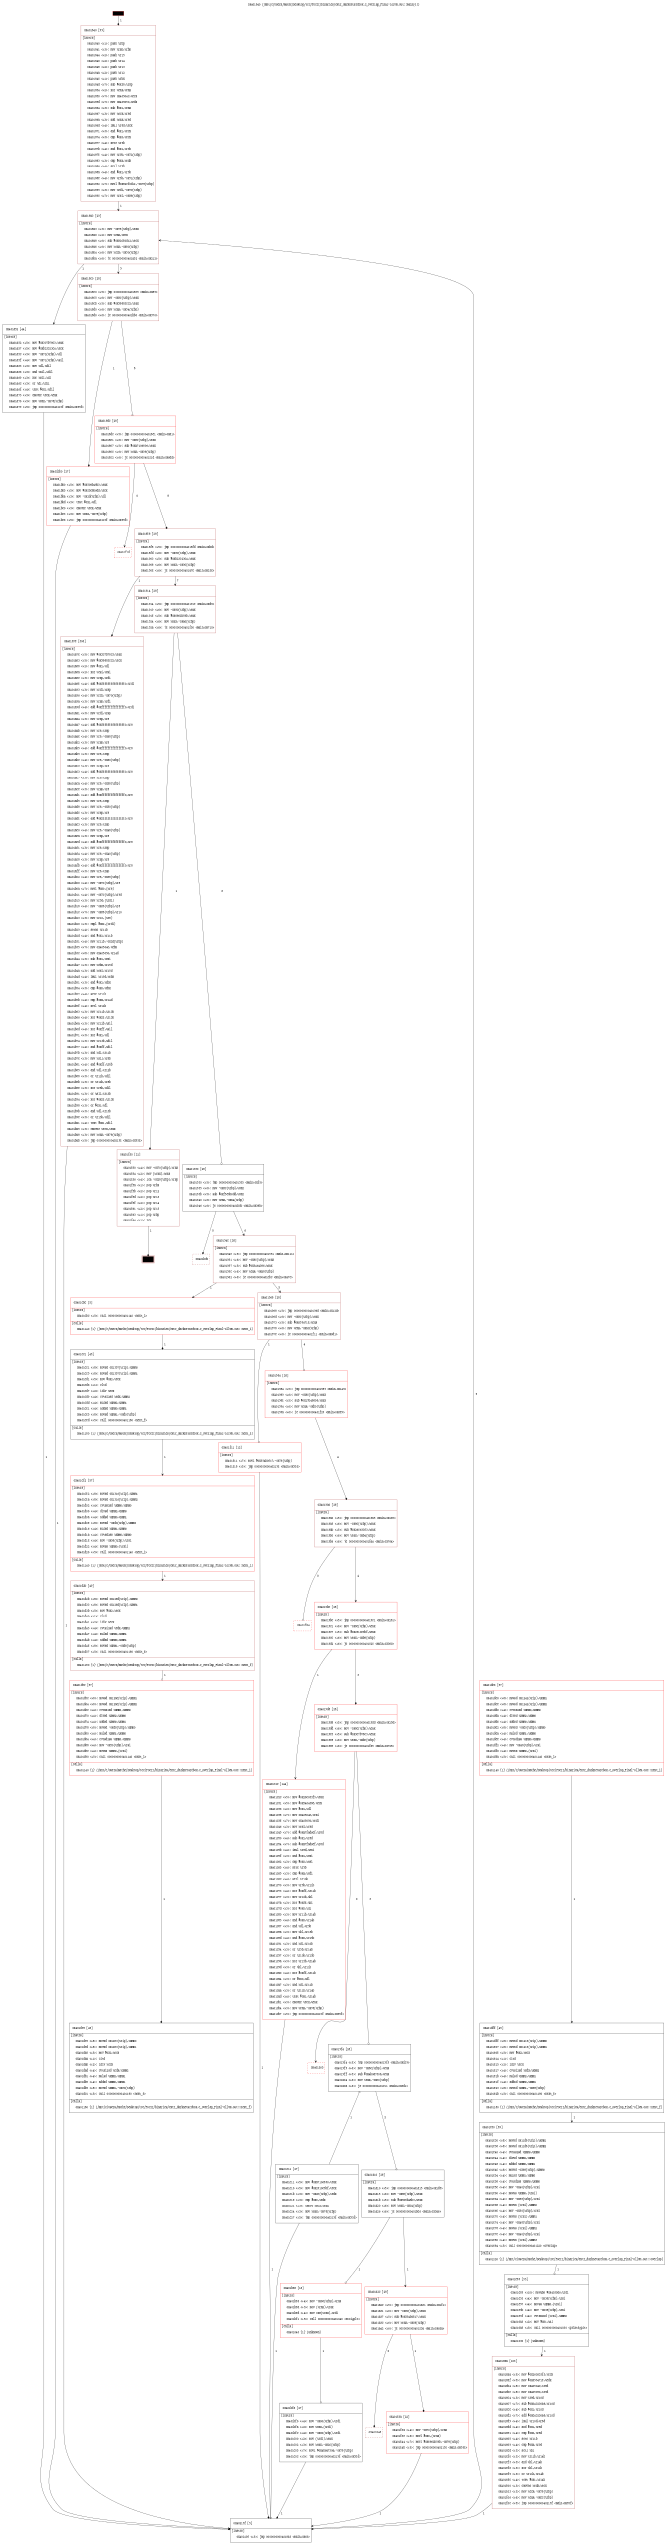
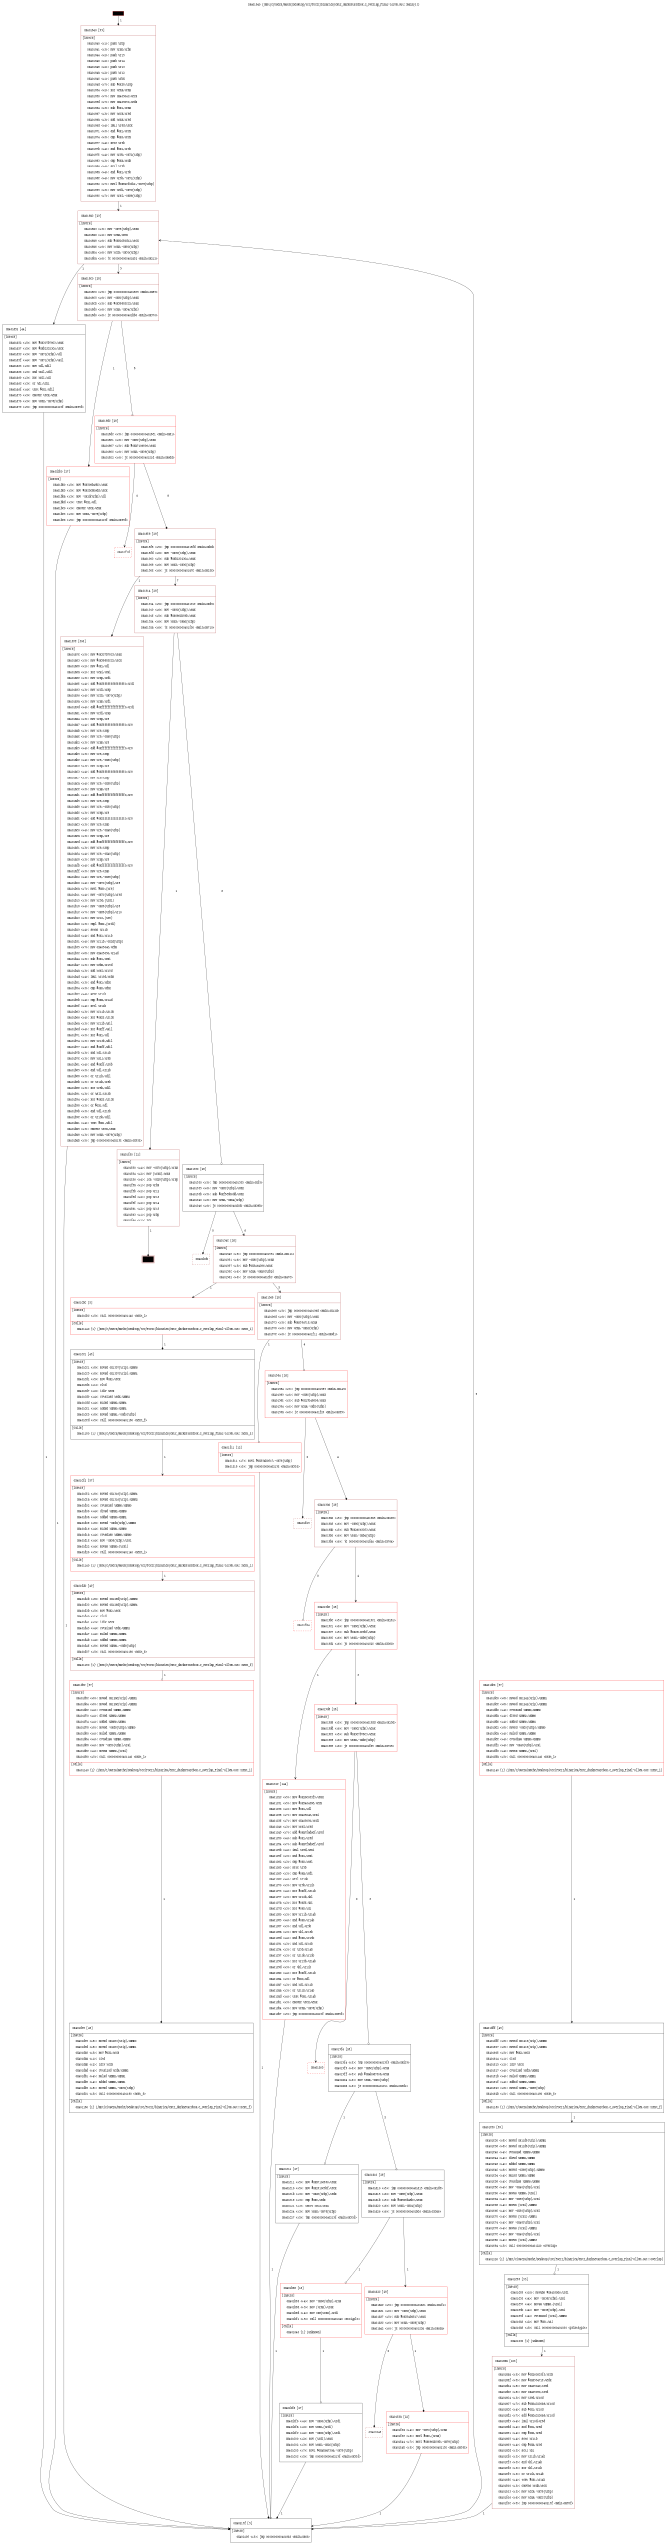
node "0x401f29": added
edge "0x401c11 [27]" -> "0x4019f4 [28]": reversed
